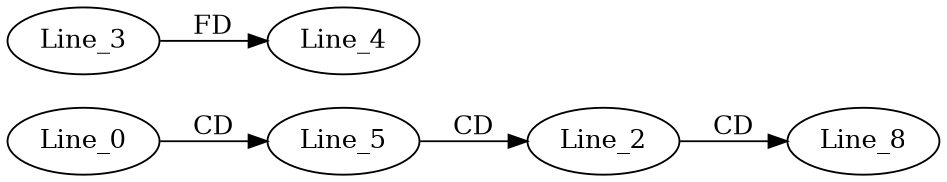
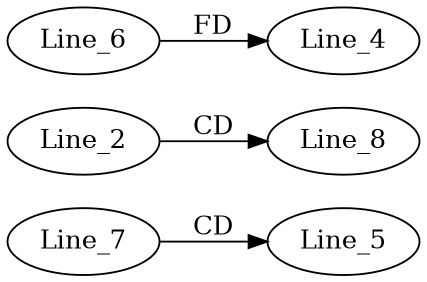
node "Line_3": label "Line_3" -> "Line_6"
node "Line_0": label "Line_0" -> "Line_7"
edge "Line_5" -> "Line_2": removed, label "CD"
